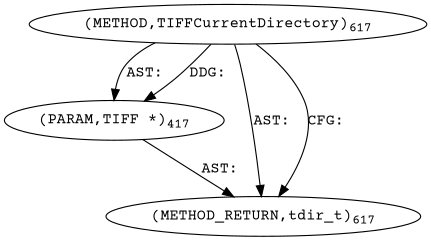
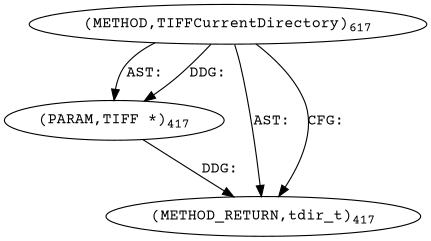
edge "(PARAM,TIFF *)" -> "(METHOD_RETURN,tdir_t)": label "AST: " -> "DDG: "
node "(METHOD_RETURN,tdir_t)": text "617" -> "417"
